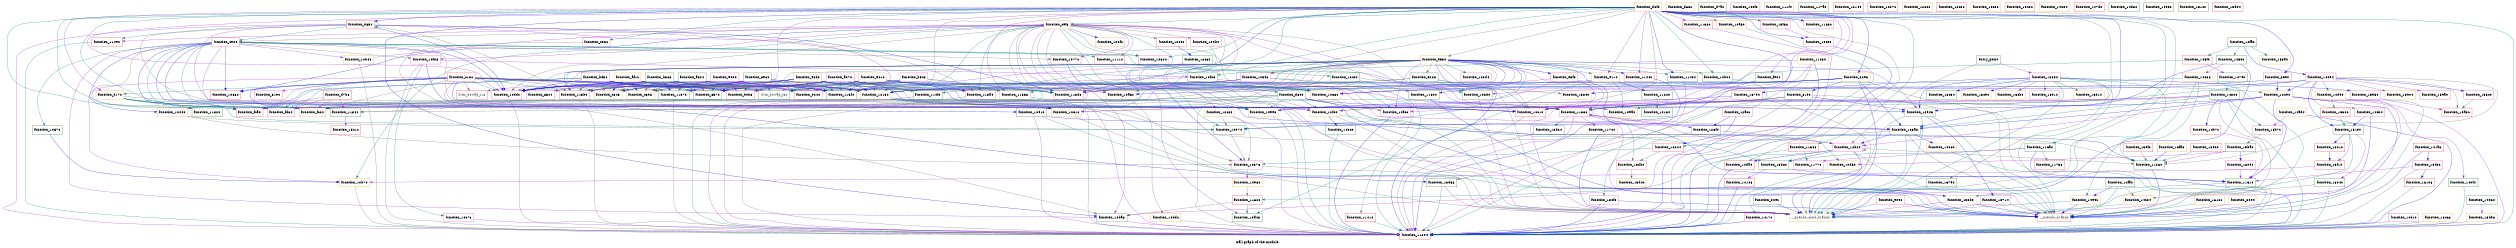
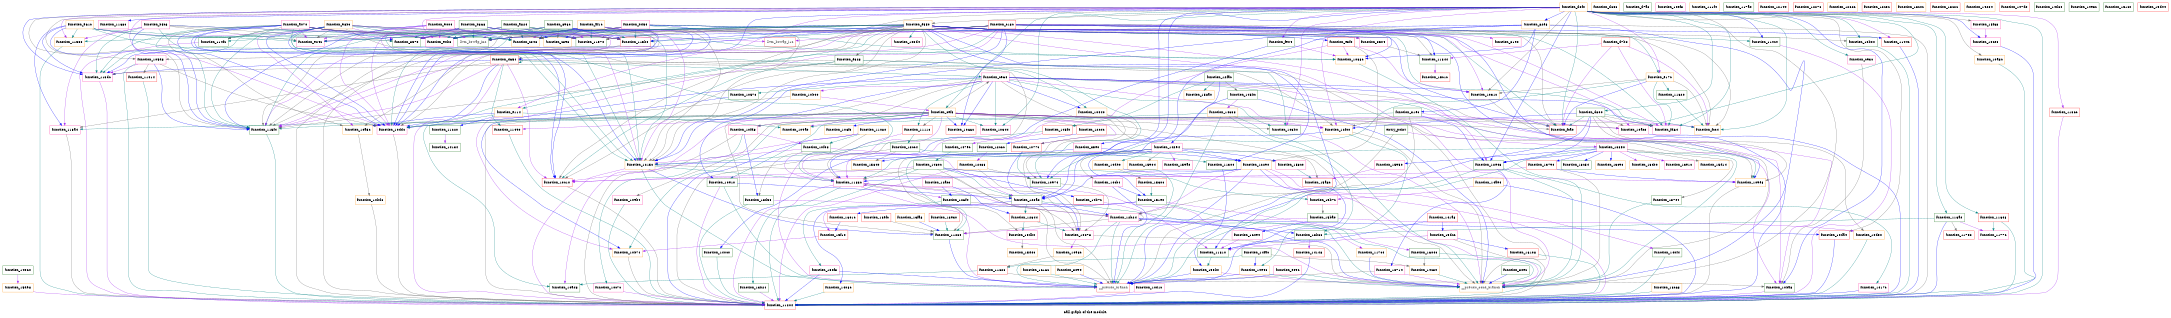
edge "function_d654" -> "function_115b0": reversed
edge "function_c964" -> "function_fcc4": now "function_11320" -> "function_fcc4"
